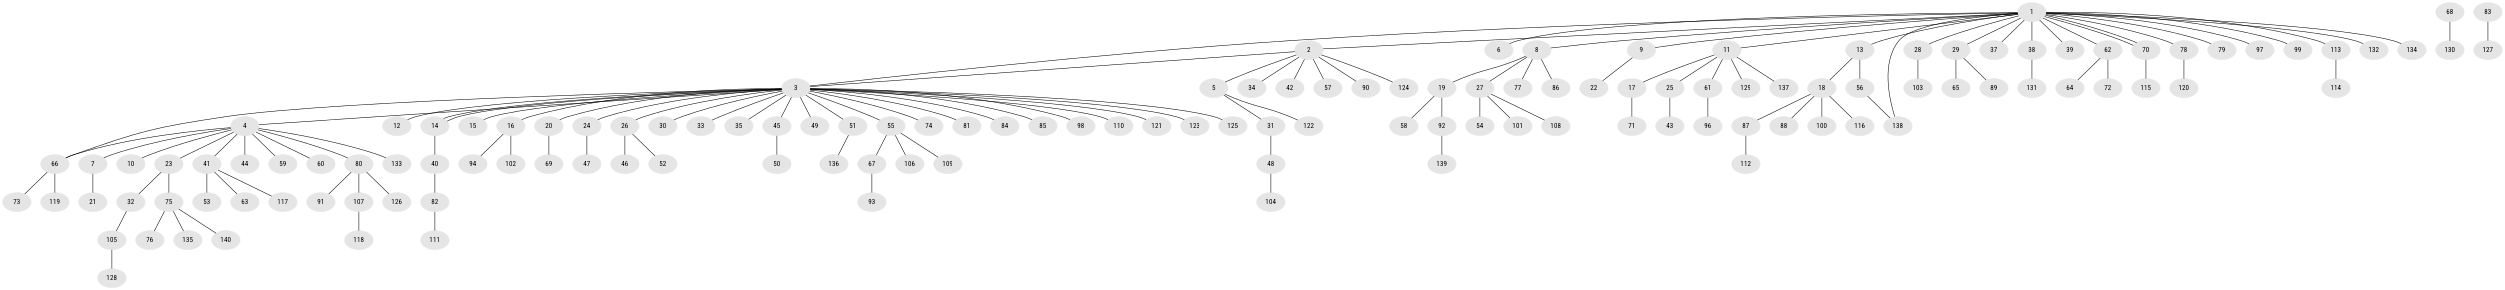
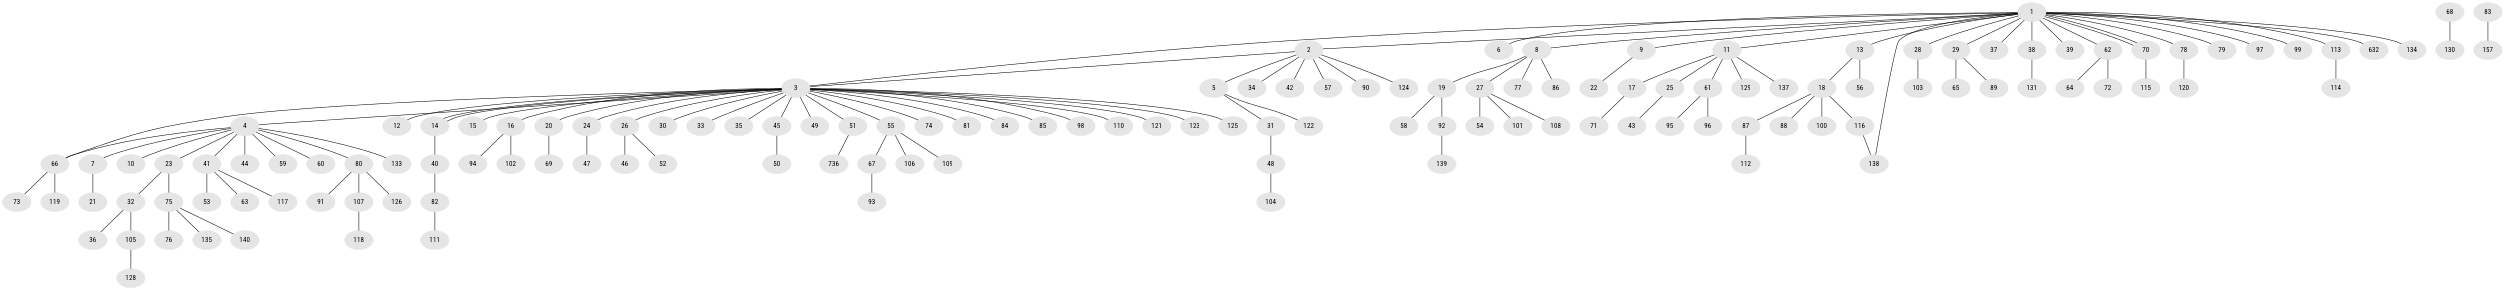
node "132": label "132" -> "632"
node "127": label "127" -> "157"
edge "56" -- "138": now "116" -- "138"
node "95": added
node "136": label "136" -> "736"
node "36": added
